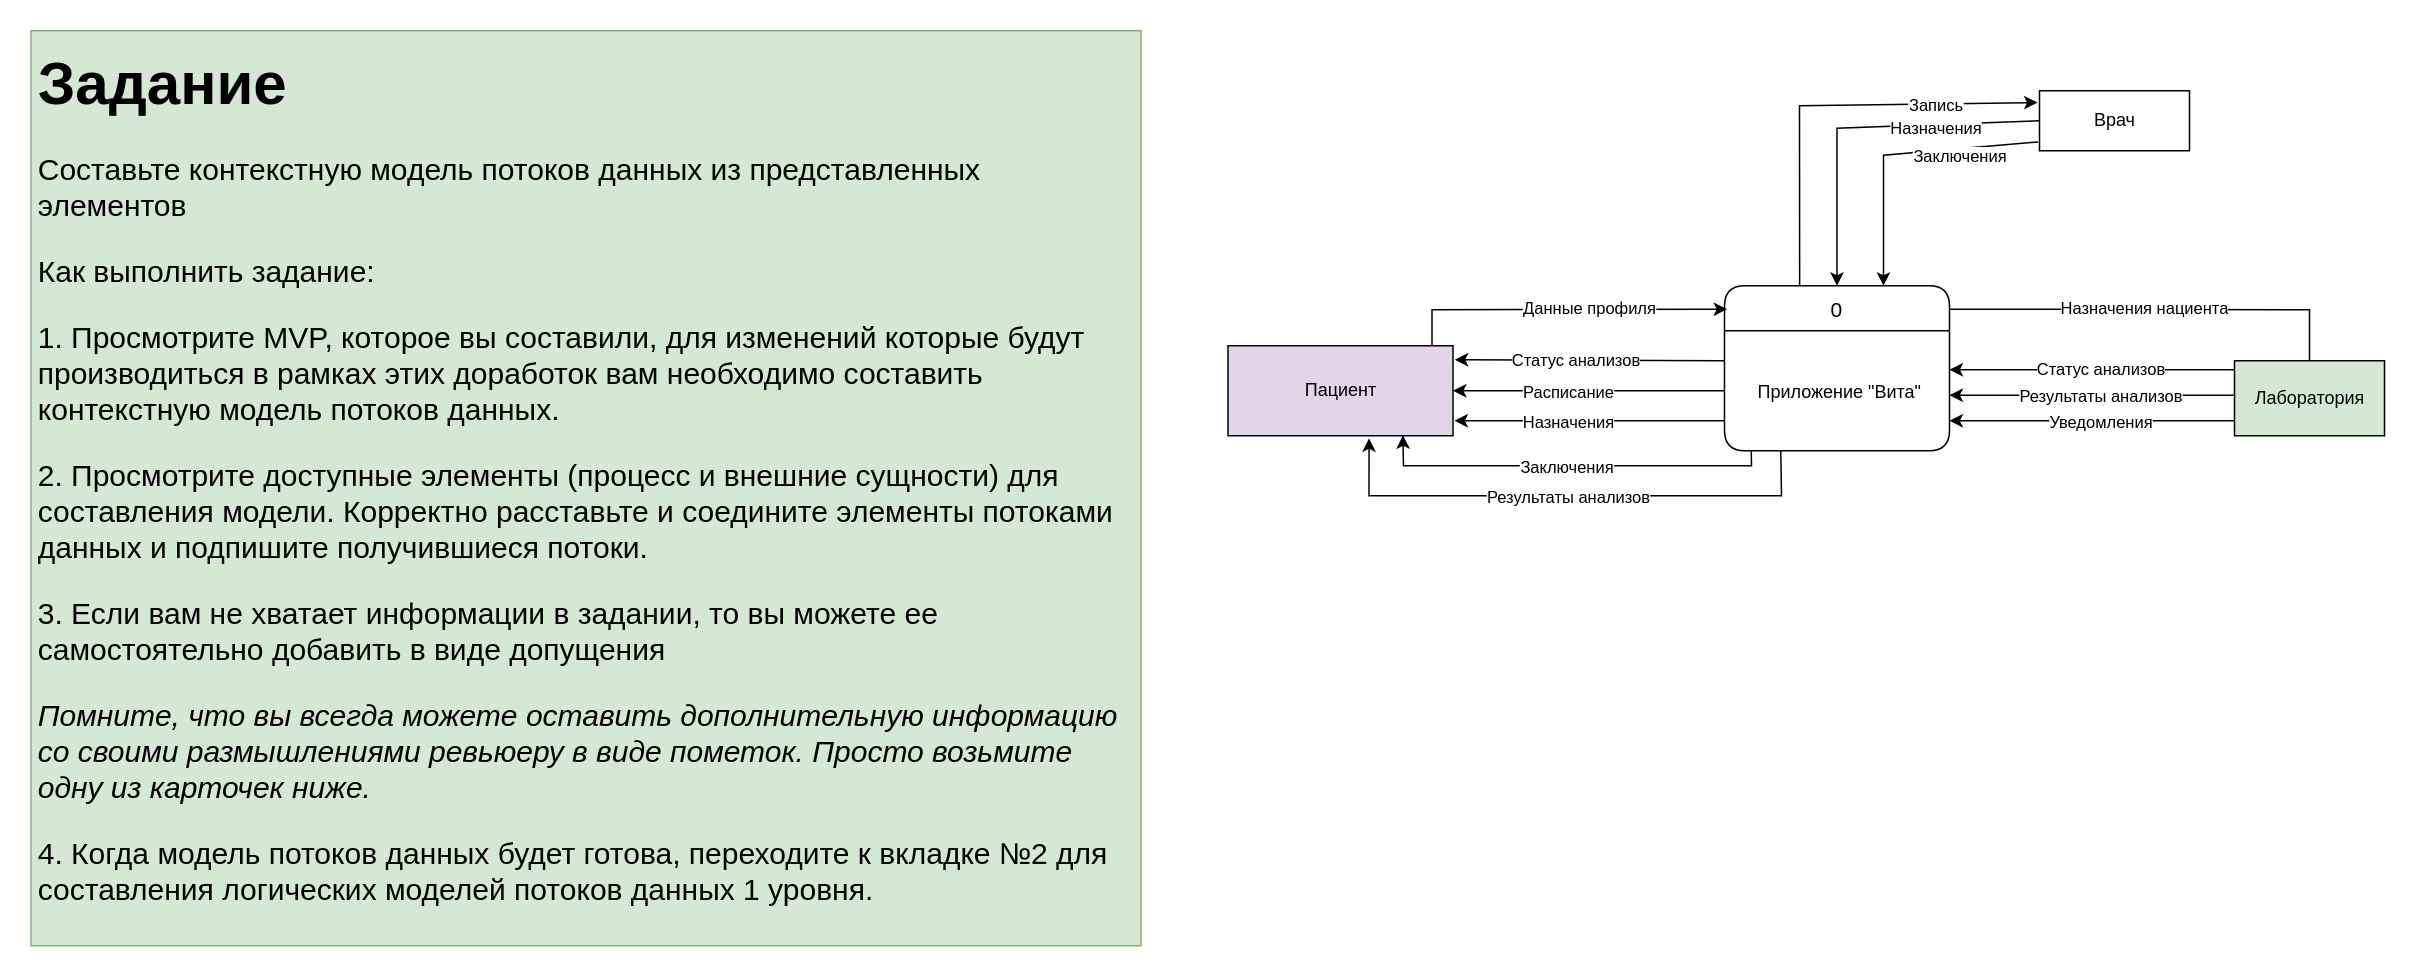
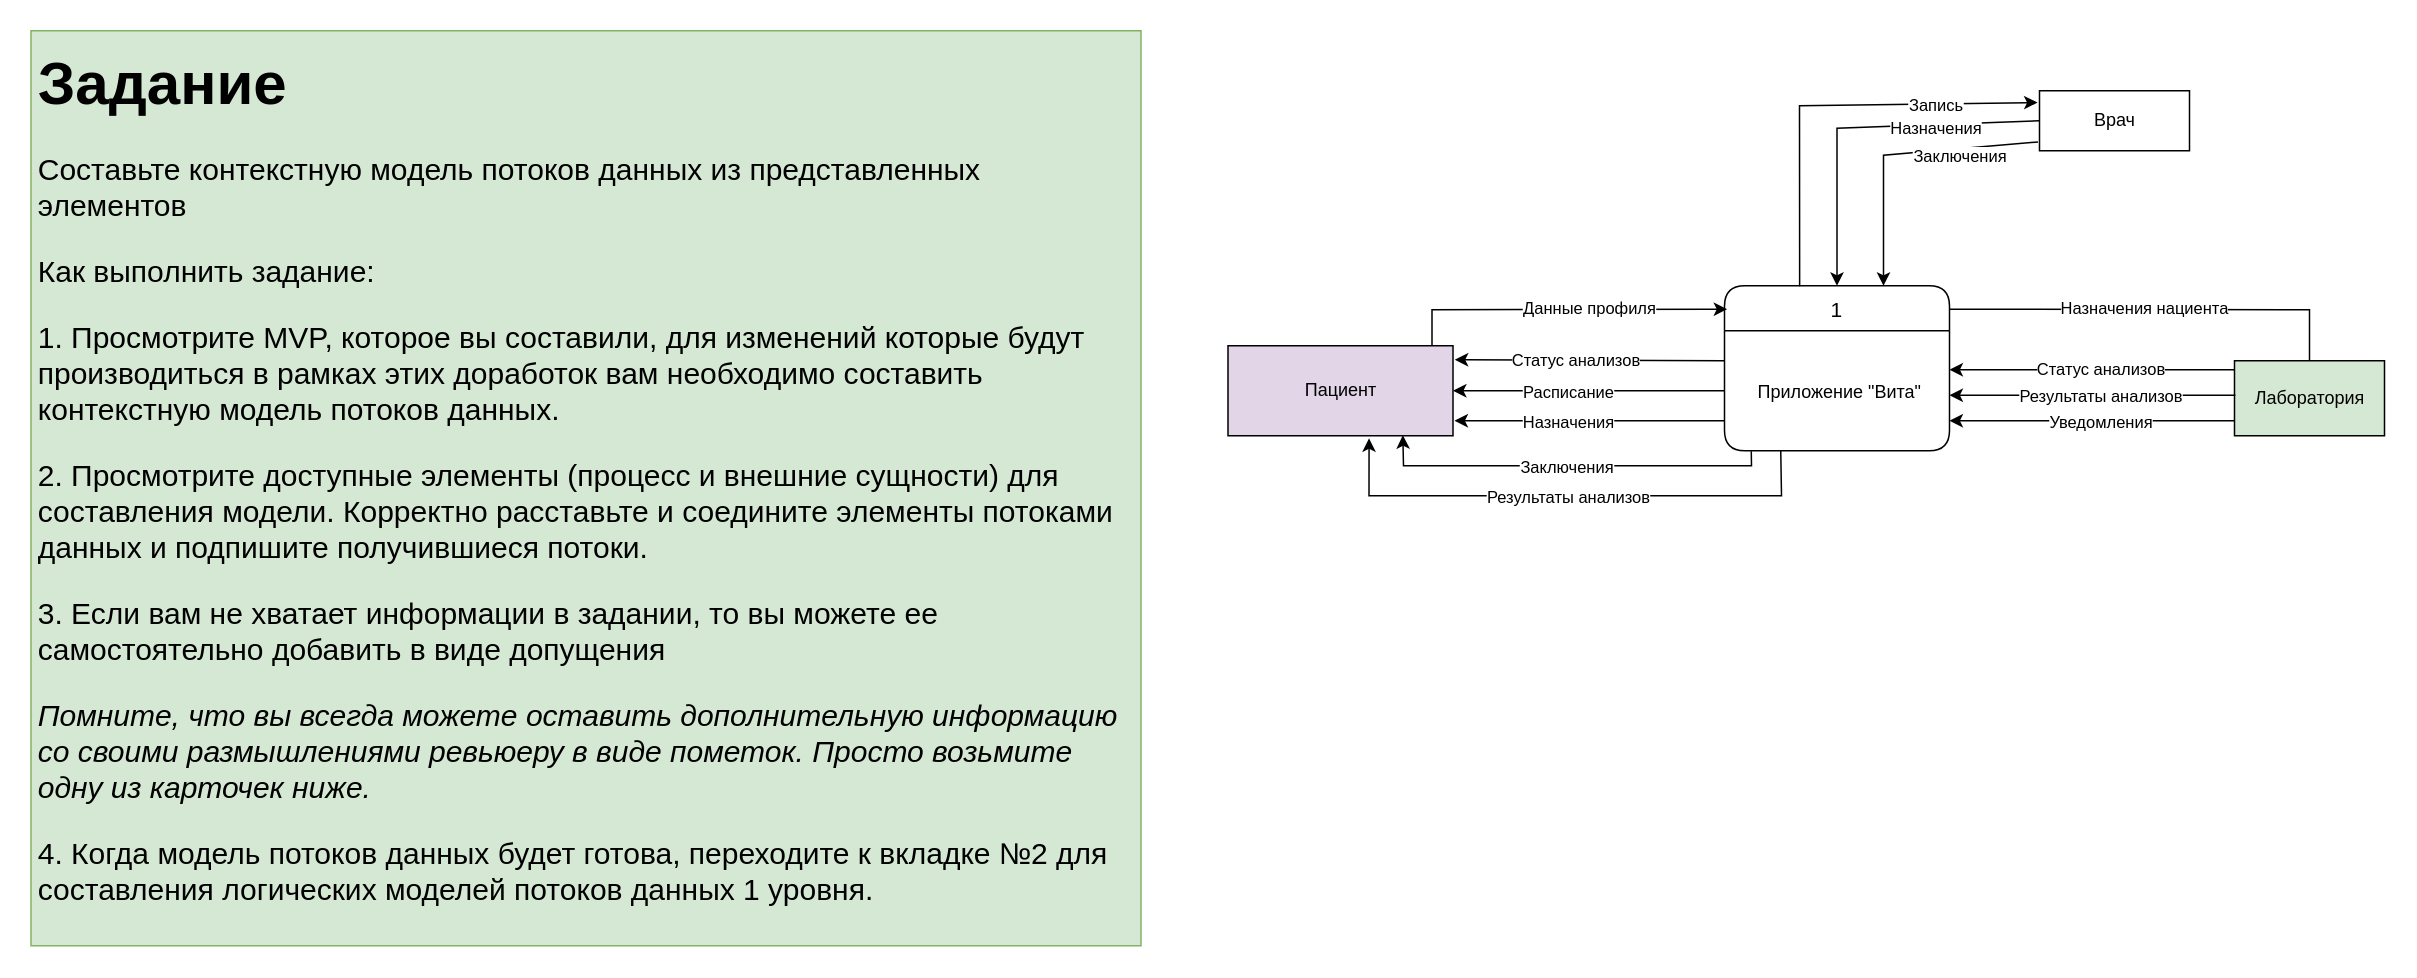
node "0": label "0" -> "1"
